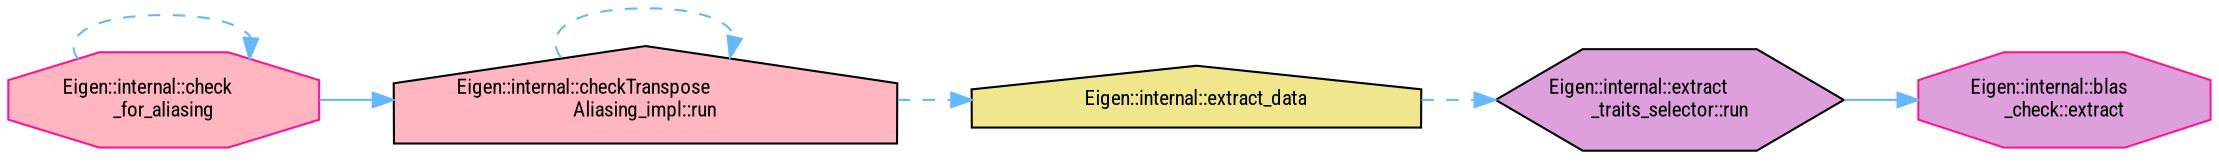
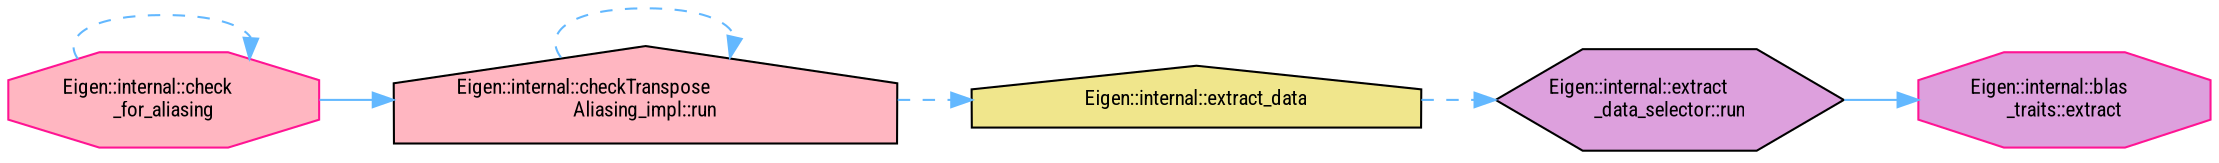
node "Eigen::internal::extract _traits_selector::run": label "Eigen::internal::extract _traits_selector::run" -> "Eigen::internal::extract _data_selector::run"
node "Eigen::internal::blas _check::extract": label "Eigen::internal::blas _check::extract" -> "Eigen::internal::blas _traits::extract"
